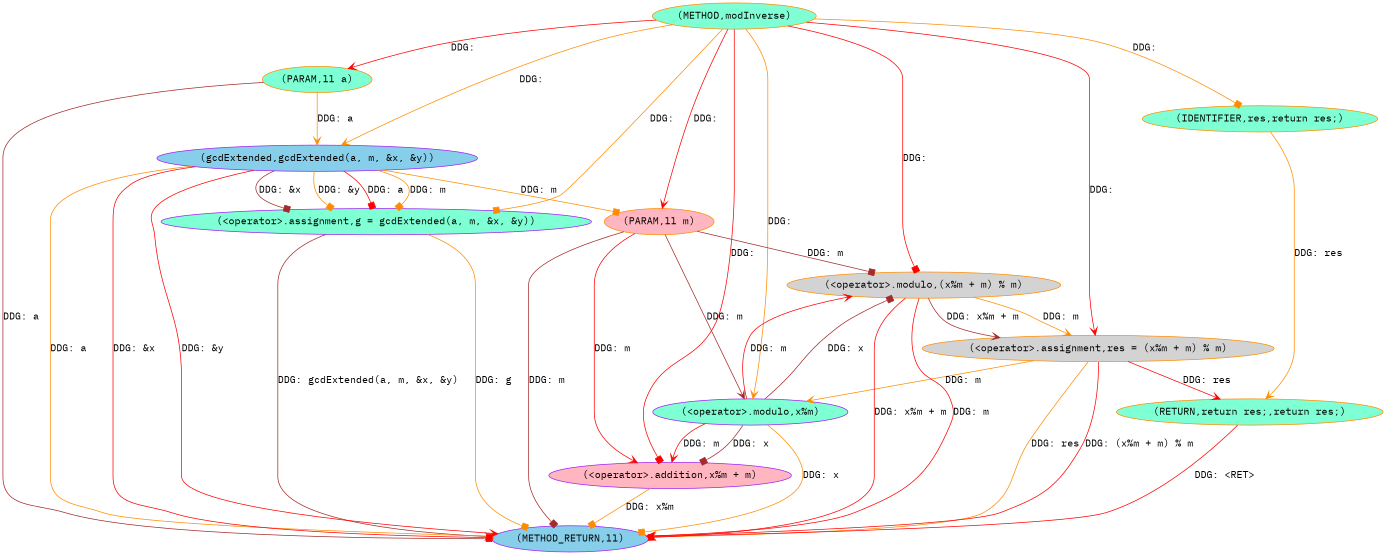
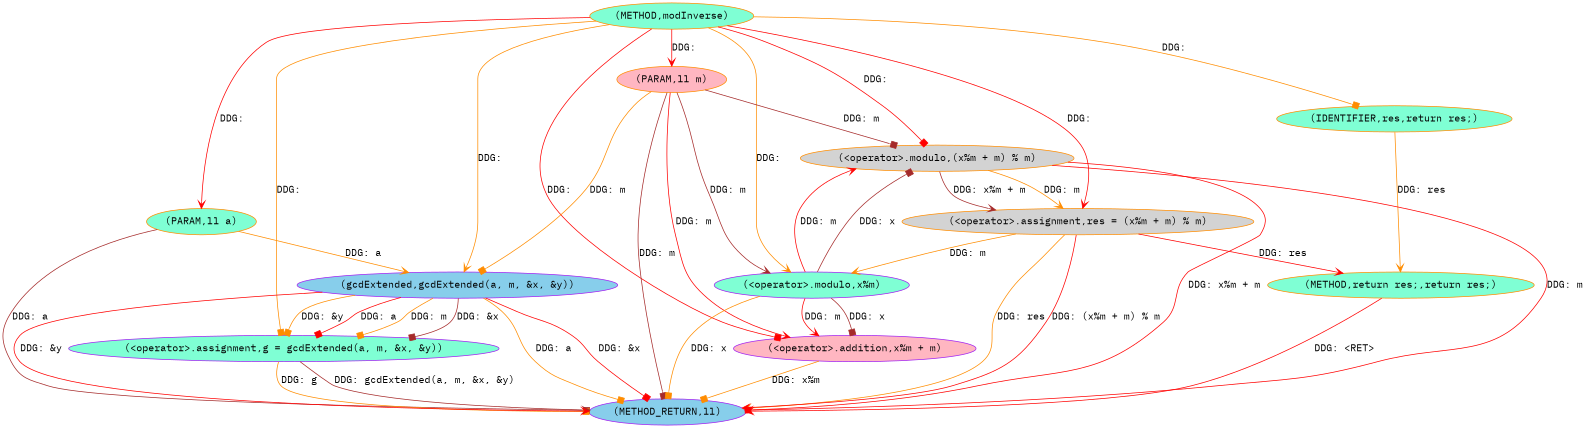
edge "(gcdExtended,gcdExtended(a, m, &x, &y))" -> "(PARAM,ll m)": reversed
node "(RETURN,return res;,return res;)": label "(RETURN,return res;,return res;)" -> "(METHOD,return res;,return res;)"
